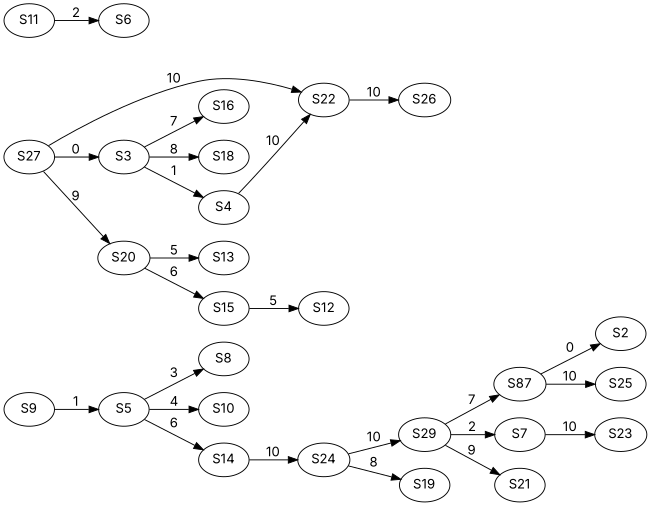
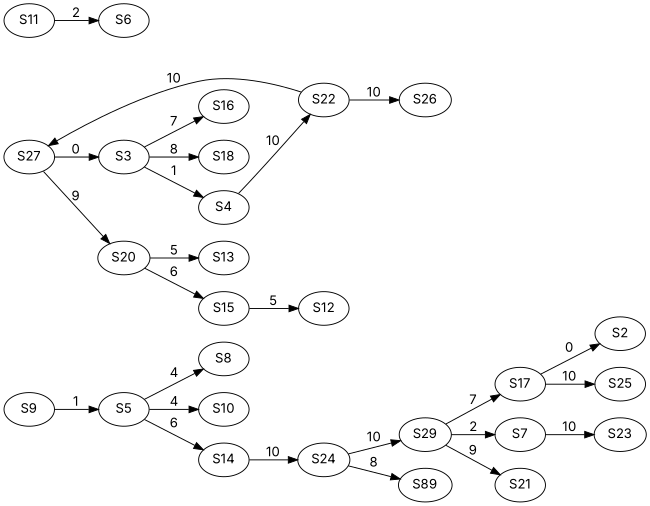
edge "S27" -> "S22": reversed
edge "S5" -> "S8": label "3" -> "4"
node "S87": label "S87" -> "S17"
node "S19": label "S19" -> "S89"
